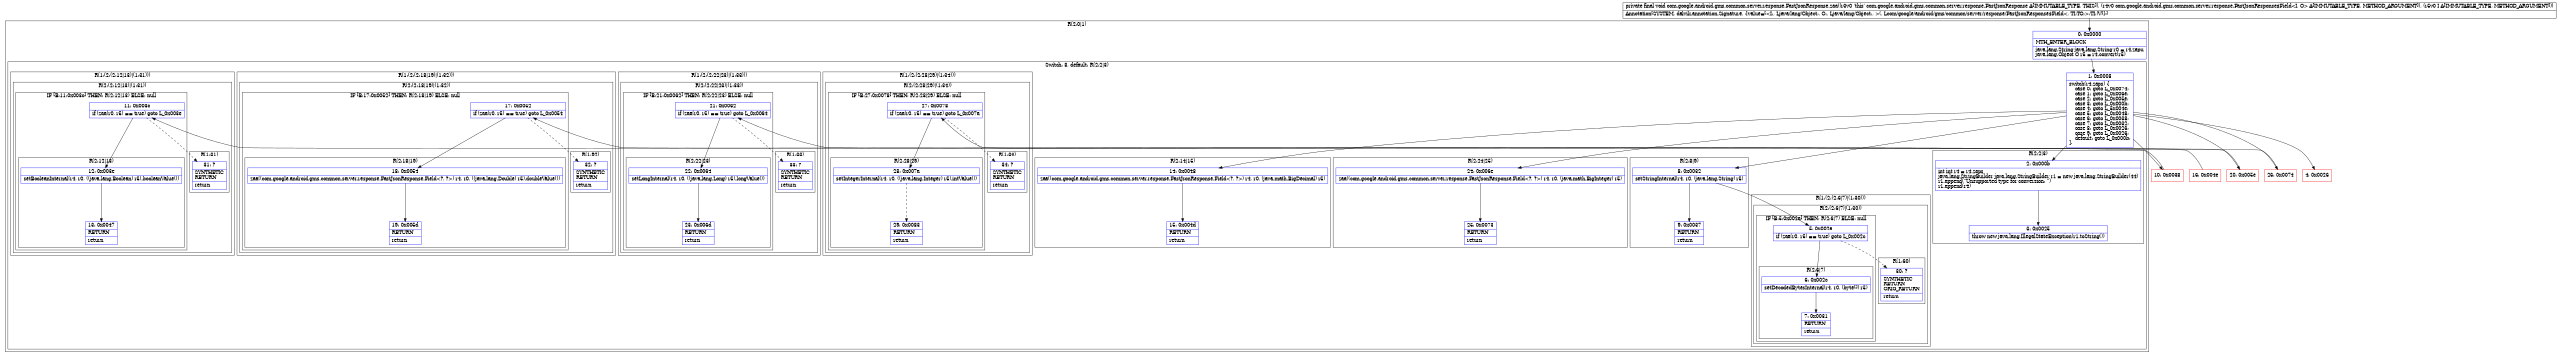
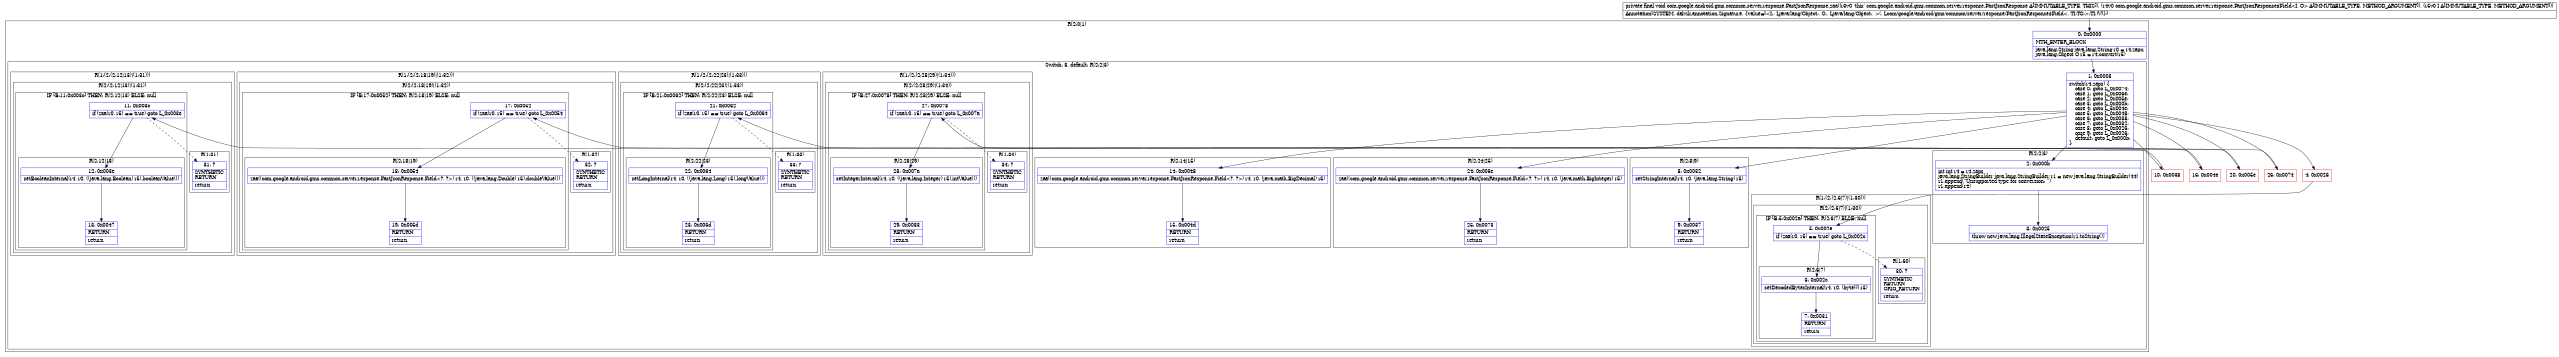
edge "1: 0x0008" -> "16: 0x004e": added
cluster "R(1:92)": label "R(1:92)" -> "R(1:32)"
edge "28: 0x007a" -> "29: 0x0083": style dashed -> solid
edge "8: 0x0032" -> "5: 0x002a": now "4: 0x0026" -> "5: 0x002a"
